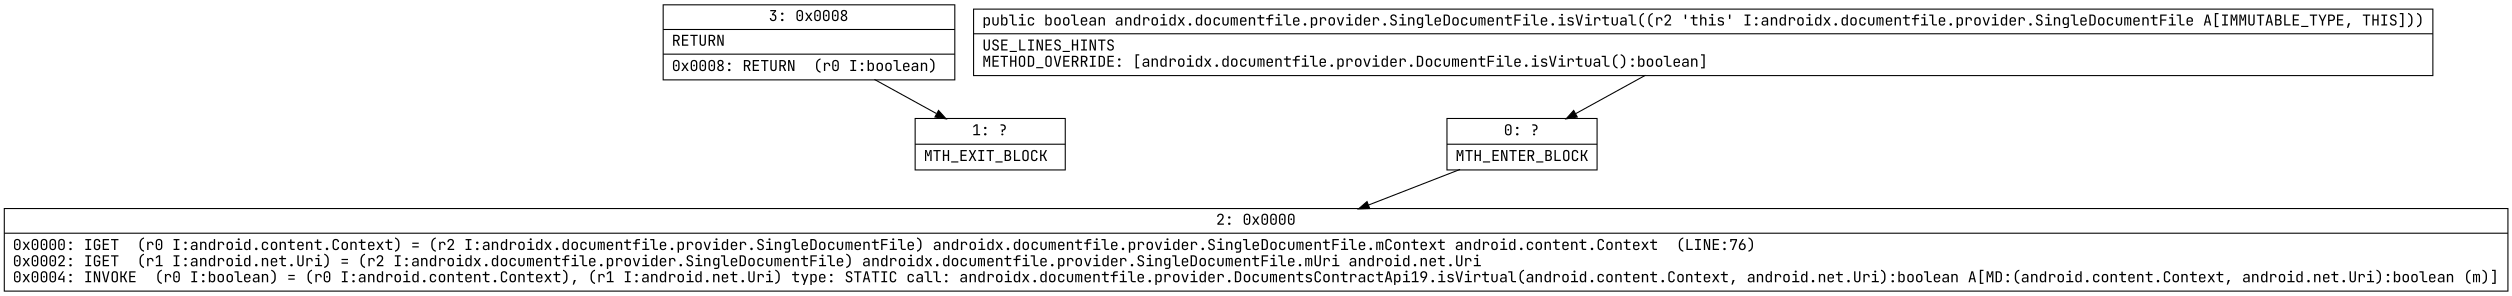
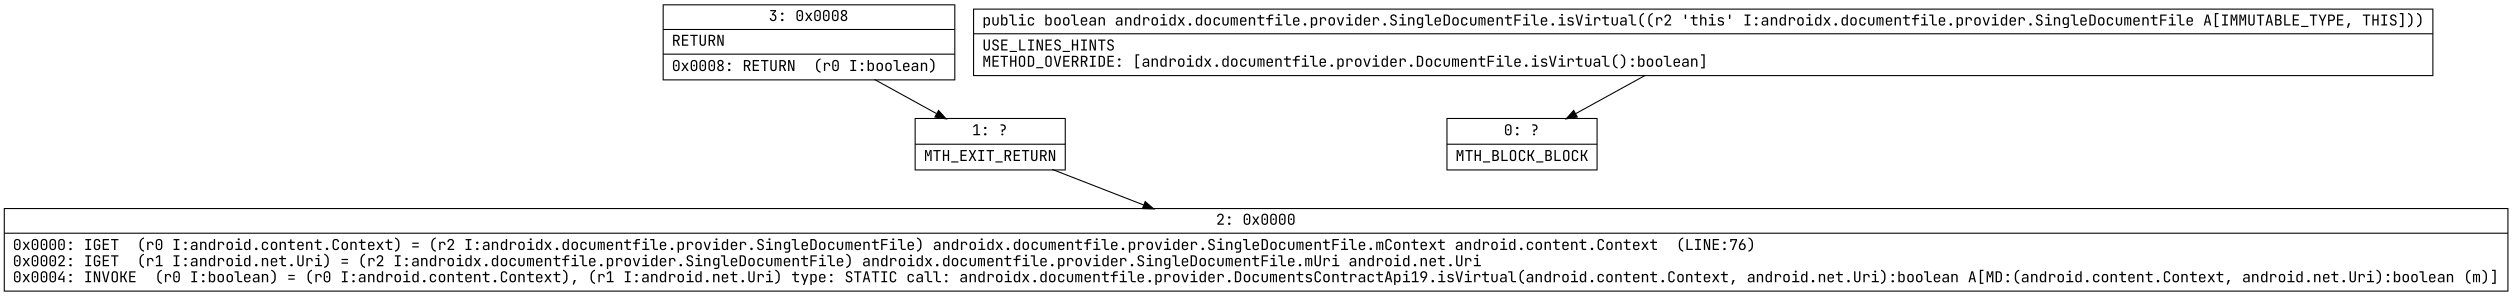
node "1: ?": text "MTH_EXIT_BLOCK" -> "MTH_EXIT_RETURN"
node "0: ?": text "MTH_ENTER_BLOCK" -> "MTH_BLOCK_BLOCK"
edge "0: ?" -> "2: 0x0000": now "1: ?" -> "2: 0x0000"
